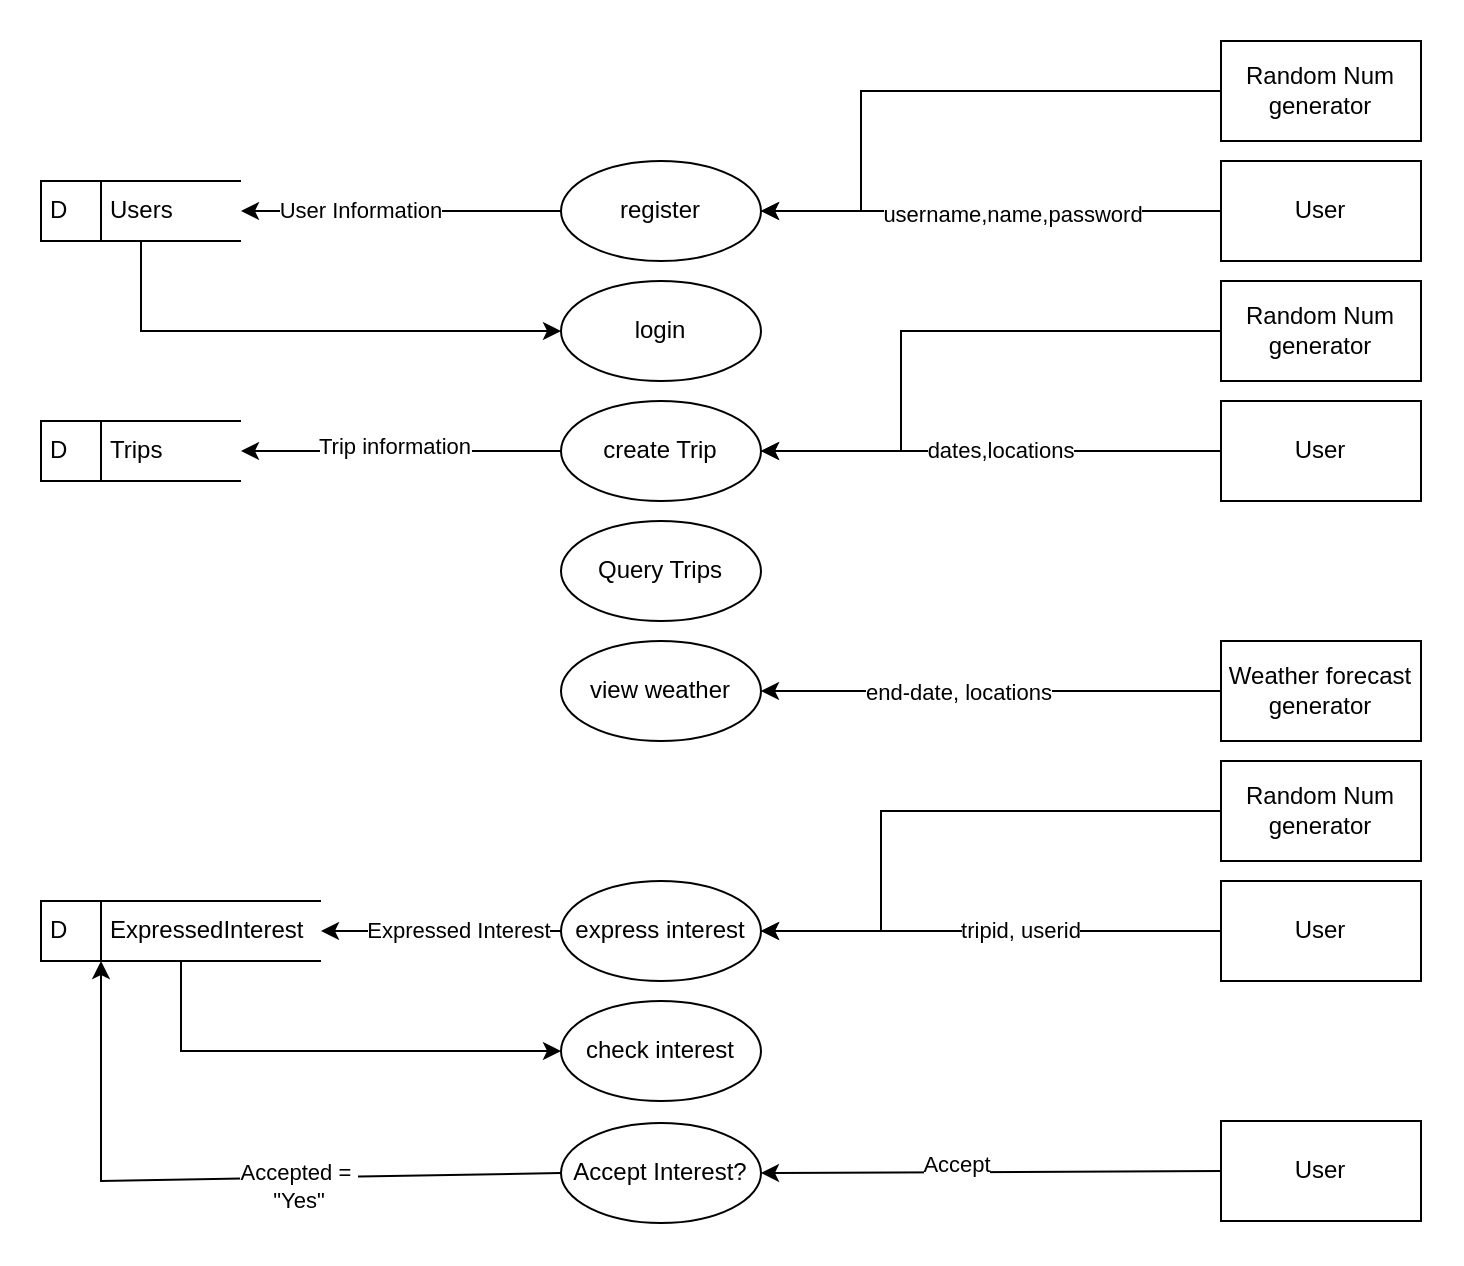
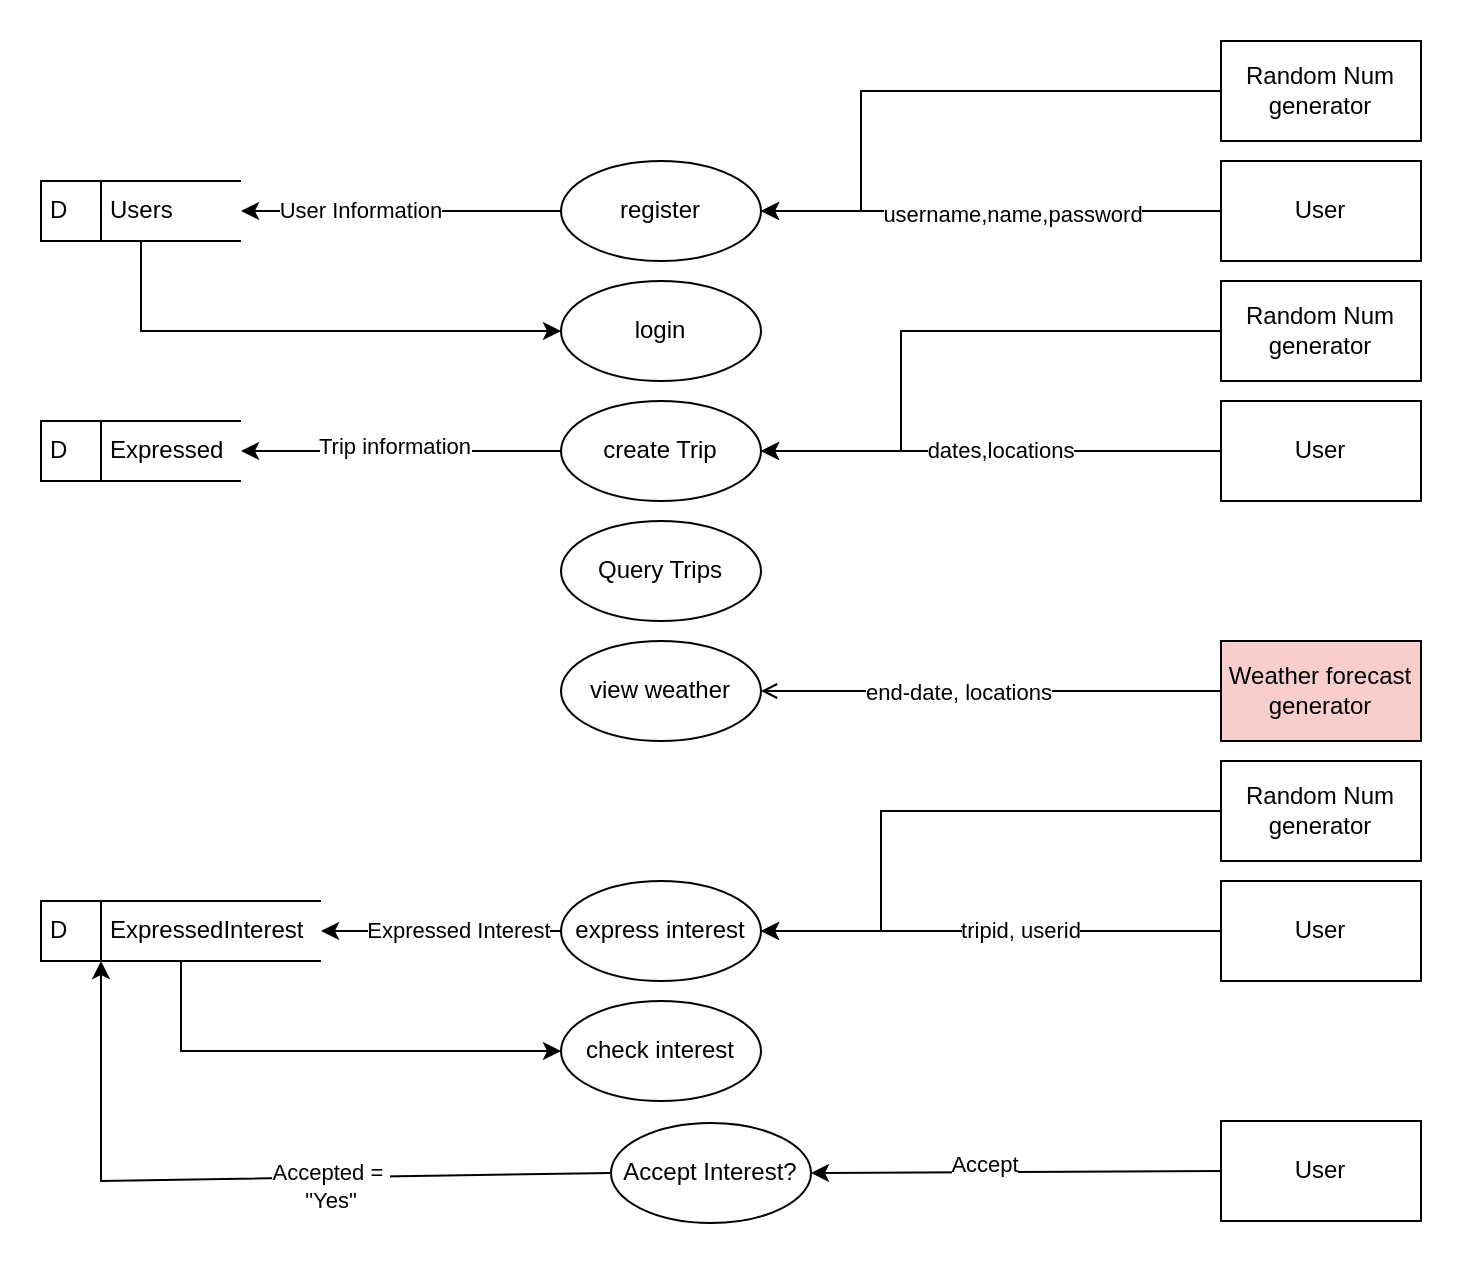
node "D Trips": label "D Trips" -> "D Expressed"
edge "Weather forecast generator" -> "view weather": arrowhead classic -> open
node "Weather forecast generator": fillcolor #ffffff -> #f8cecc
node "Accept Interest?": moved (661, 1173) -> (711, 1173)
